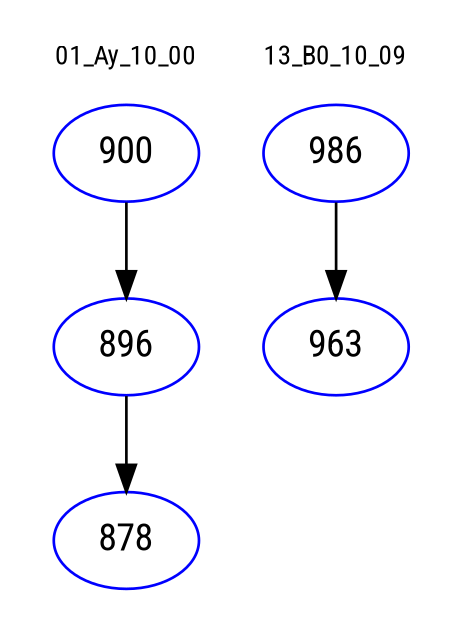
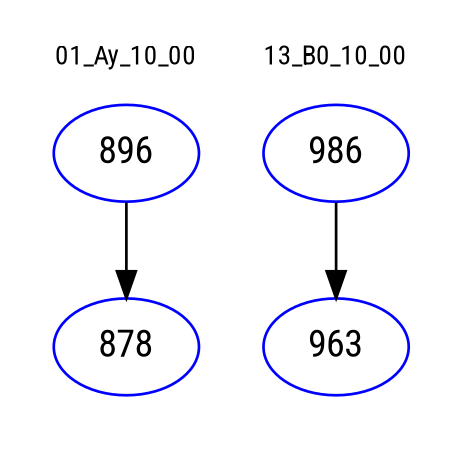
cluster "13_B0_10_09": label "13_B0_10_09" -> "13_B0_10_00"
node "900": removed
